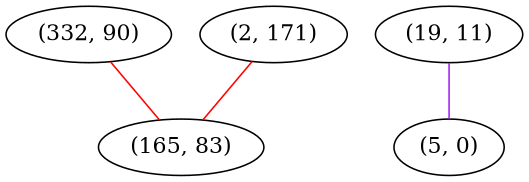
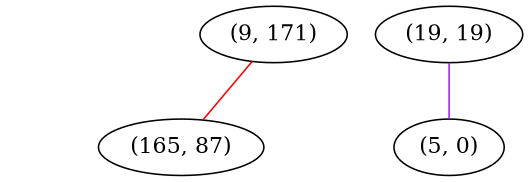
node "(332, 90)": removed
node "(2, 171)": label "(2, 171)" -> "(9, 171)"
node "(19, 11)": label "(19, 11)" -> "(19, 19)"
node "(165, 83)": label "(165, 83)" -> "(165, 87)"
